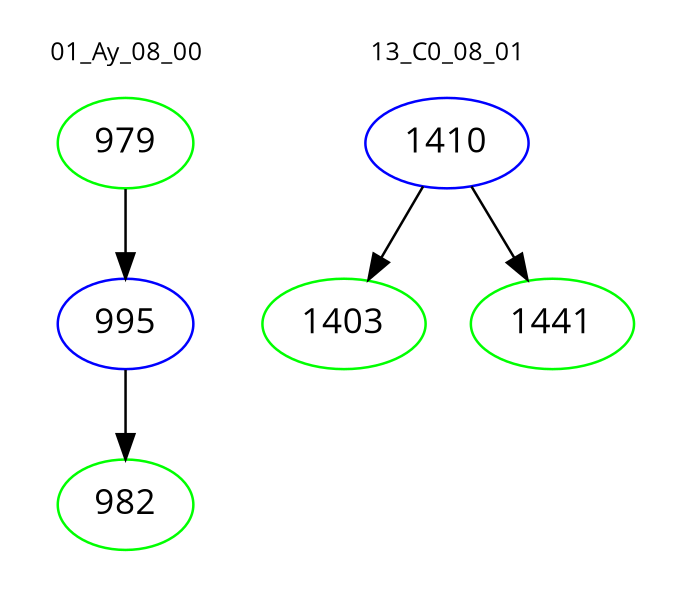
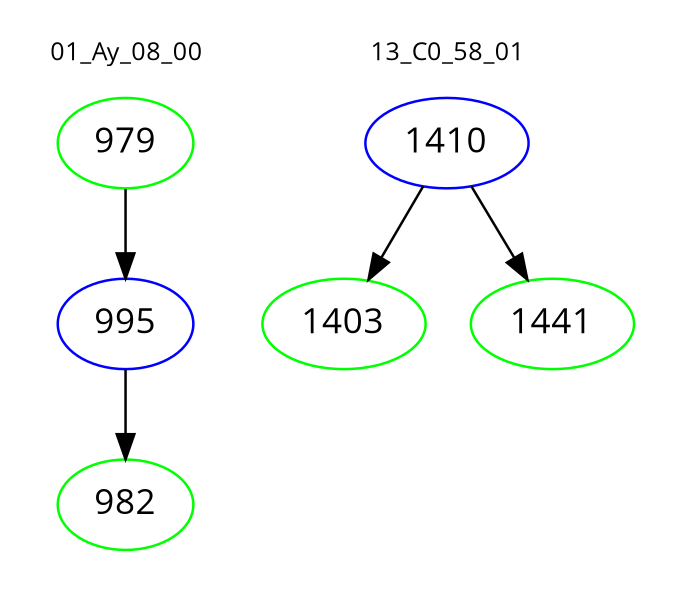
cluster "13_C0_08_01": label "13_C0_08_01" -> "13_C0_58_01"
